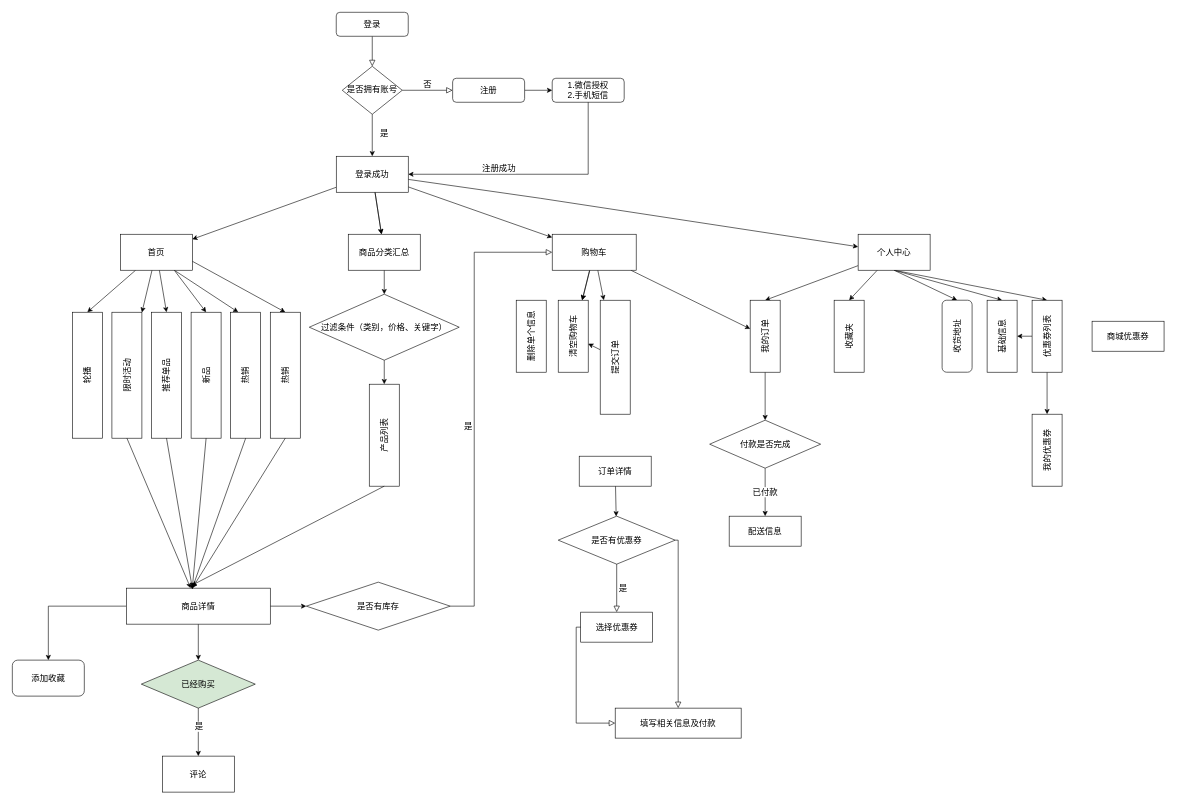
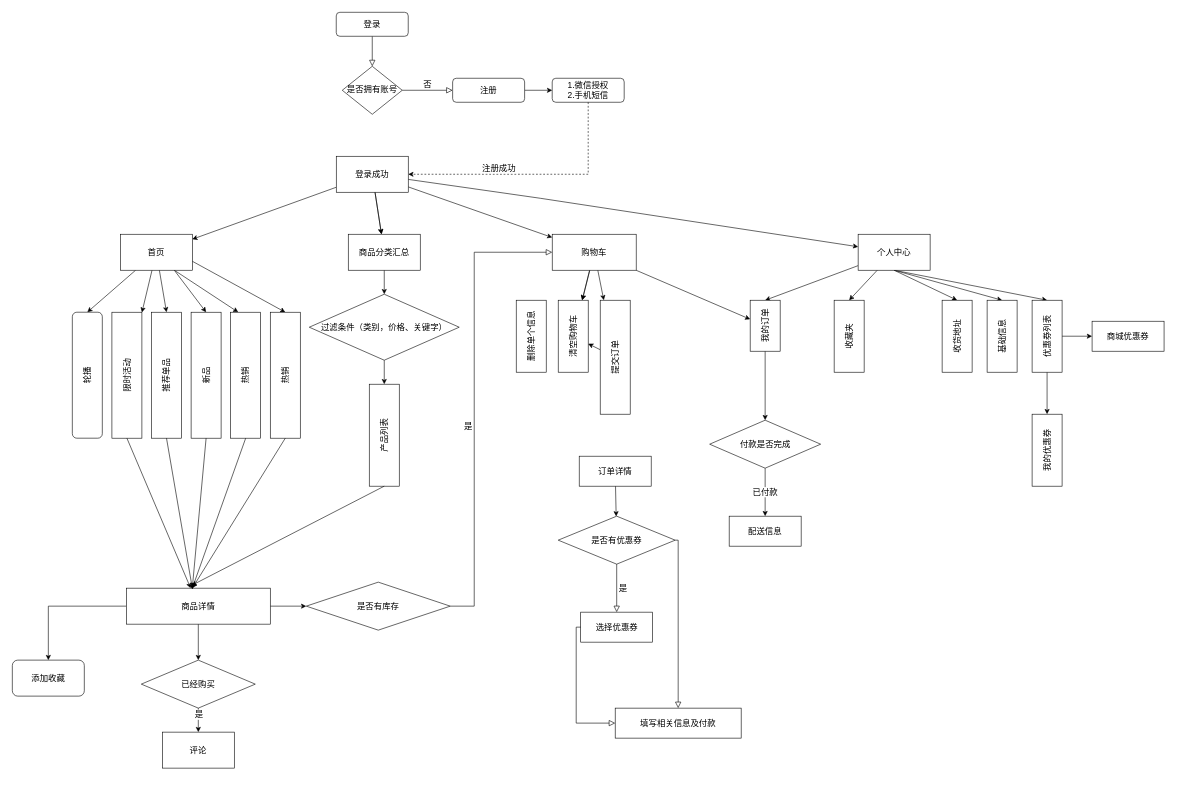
edge "是否拥有账号" -> "登录成功": removed, label "是"
edge "1.微信授权2.手机短信" -> "登录成功": style solid -> dashed
node "我的订单": size 30x72 -> 30x51
node "收货地址": shape rounded rectangle -> rectangle
edge "优惠券列表" -> "基础信息": now "优惠券列表" -> "商城优惠券"
node "轮播": shape rectangle -> rounded rectangle
node "已经购买": fillcolor #d5e8d4 -> #ffffff
node "评论": moved (198, 774) -> (198, 750)
